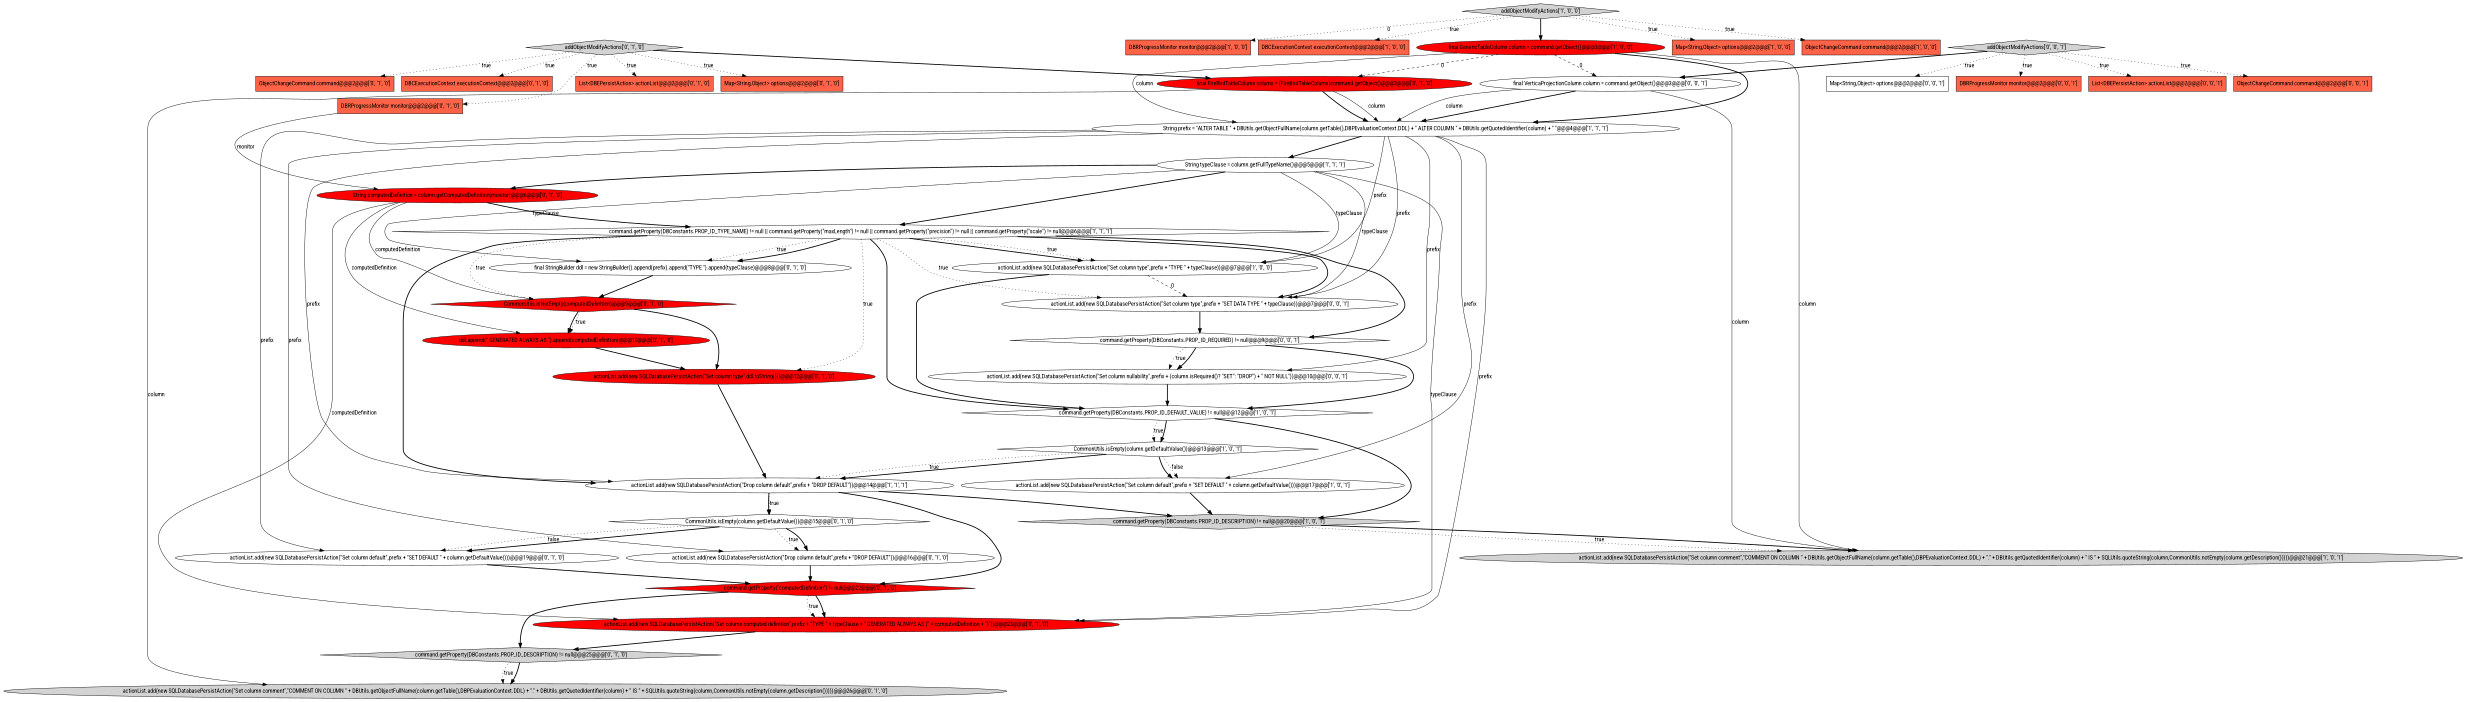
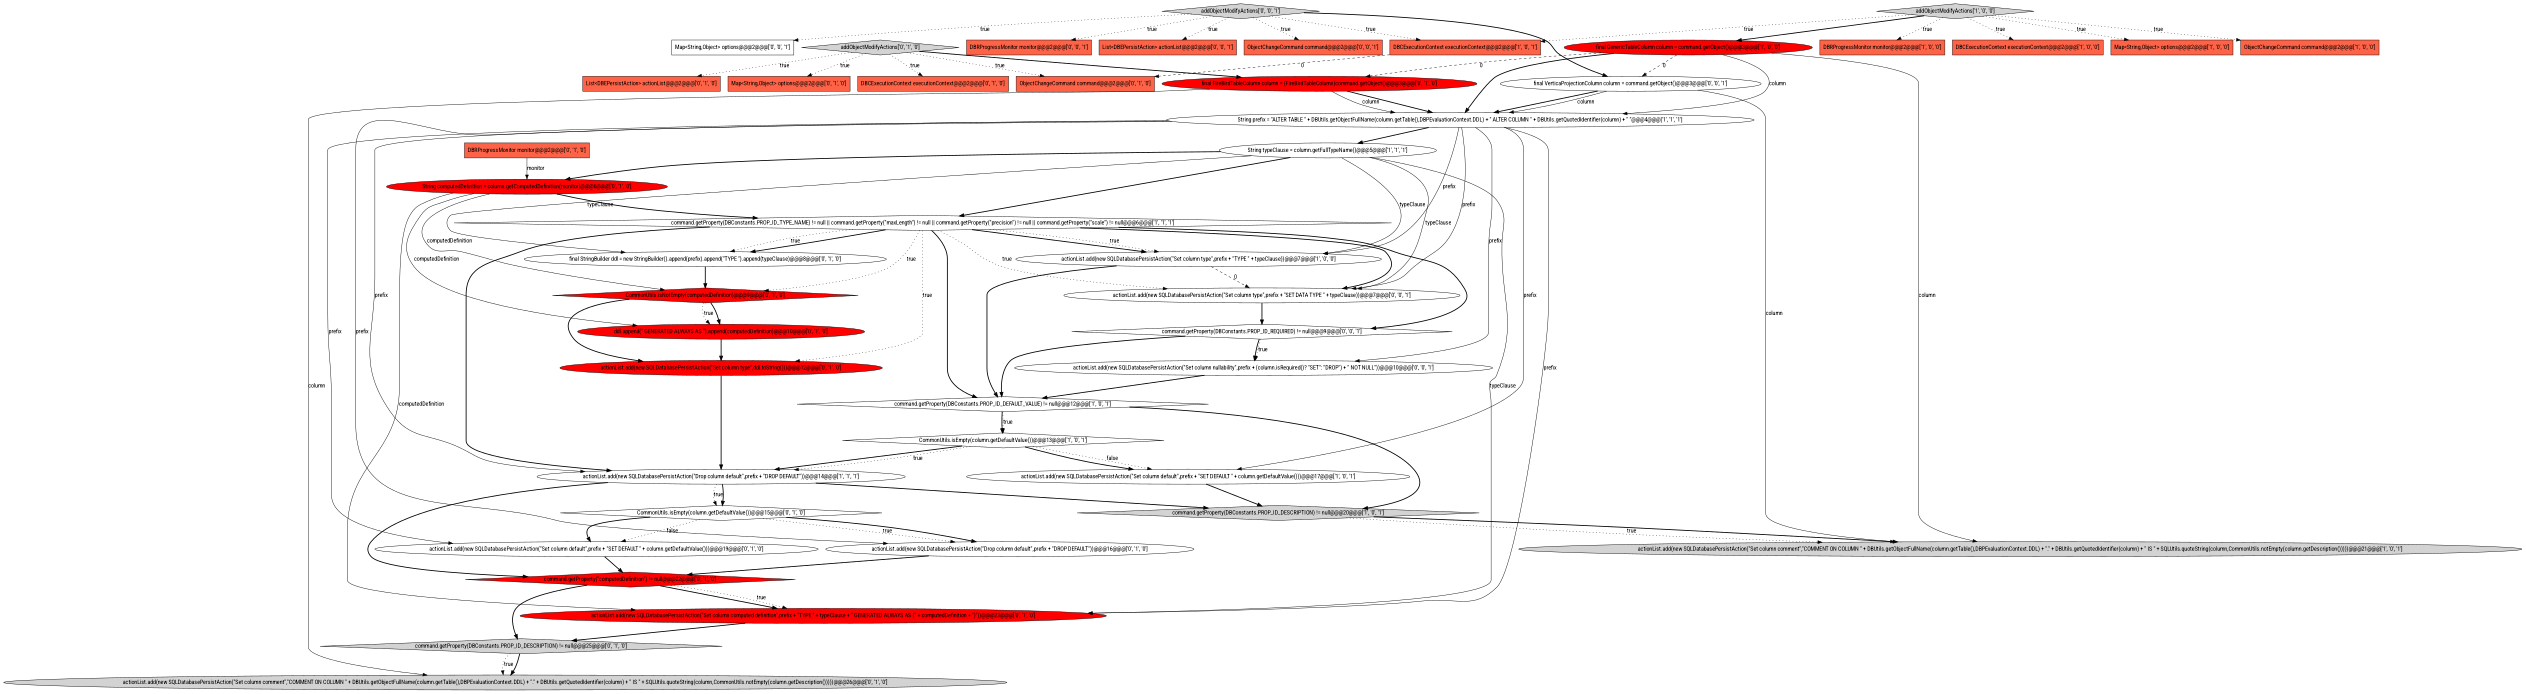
edge "addObjectModifyActions['1', '0', '0']" -> "DBRProgressMonitor monitor@@@2@@@['1', '0', '0']": label "0" -> "true"
node "DBCExecutionContext executionContext@@@2@@@['1', '0', '1']": added
edge "addObjectModifyActions['0', '1', '0']" -> "DBRProgressMonitor monitor@@@2@@@['0', '1', '0']": removed, label "true"
